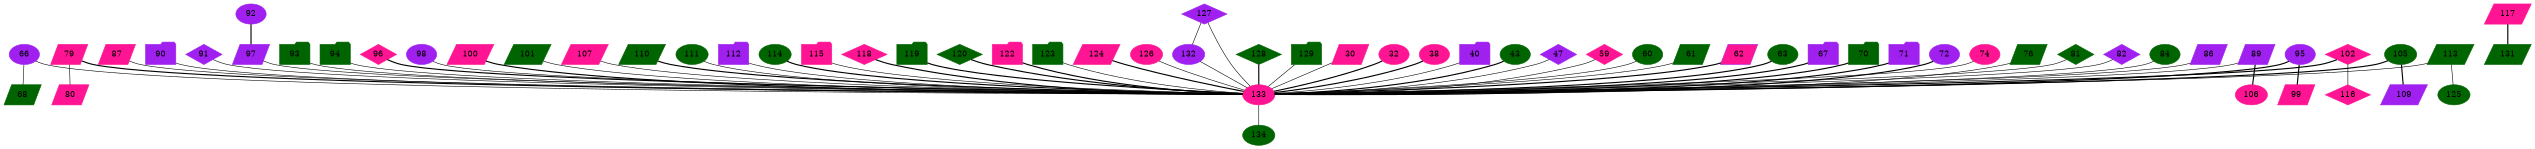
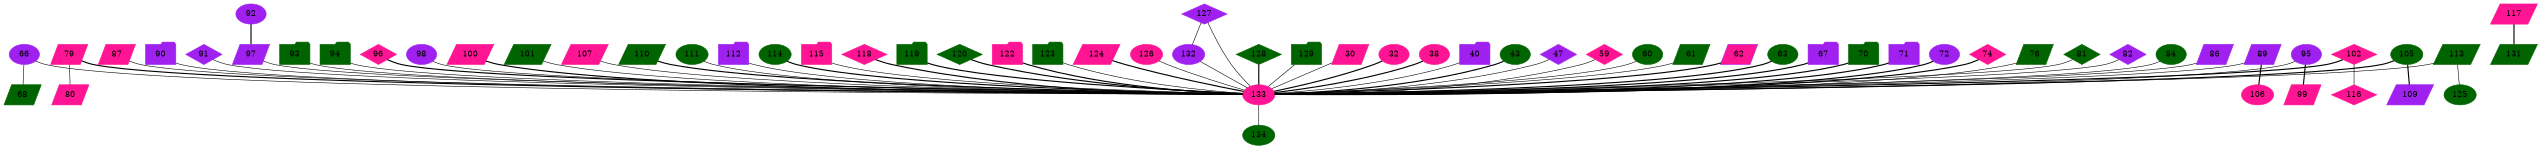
node "74": shape ellipse -> diamond
edge "74" -- "133": style solid -> bold
edge "95" -- "133": style bold -> solid
